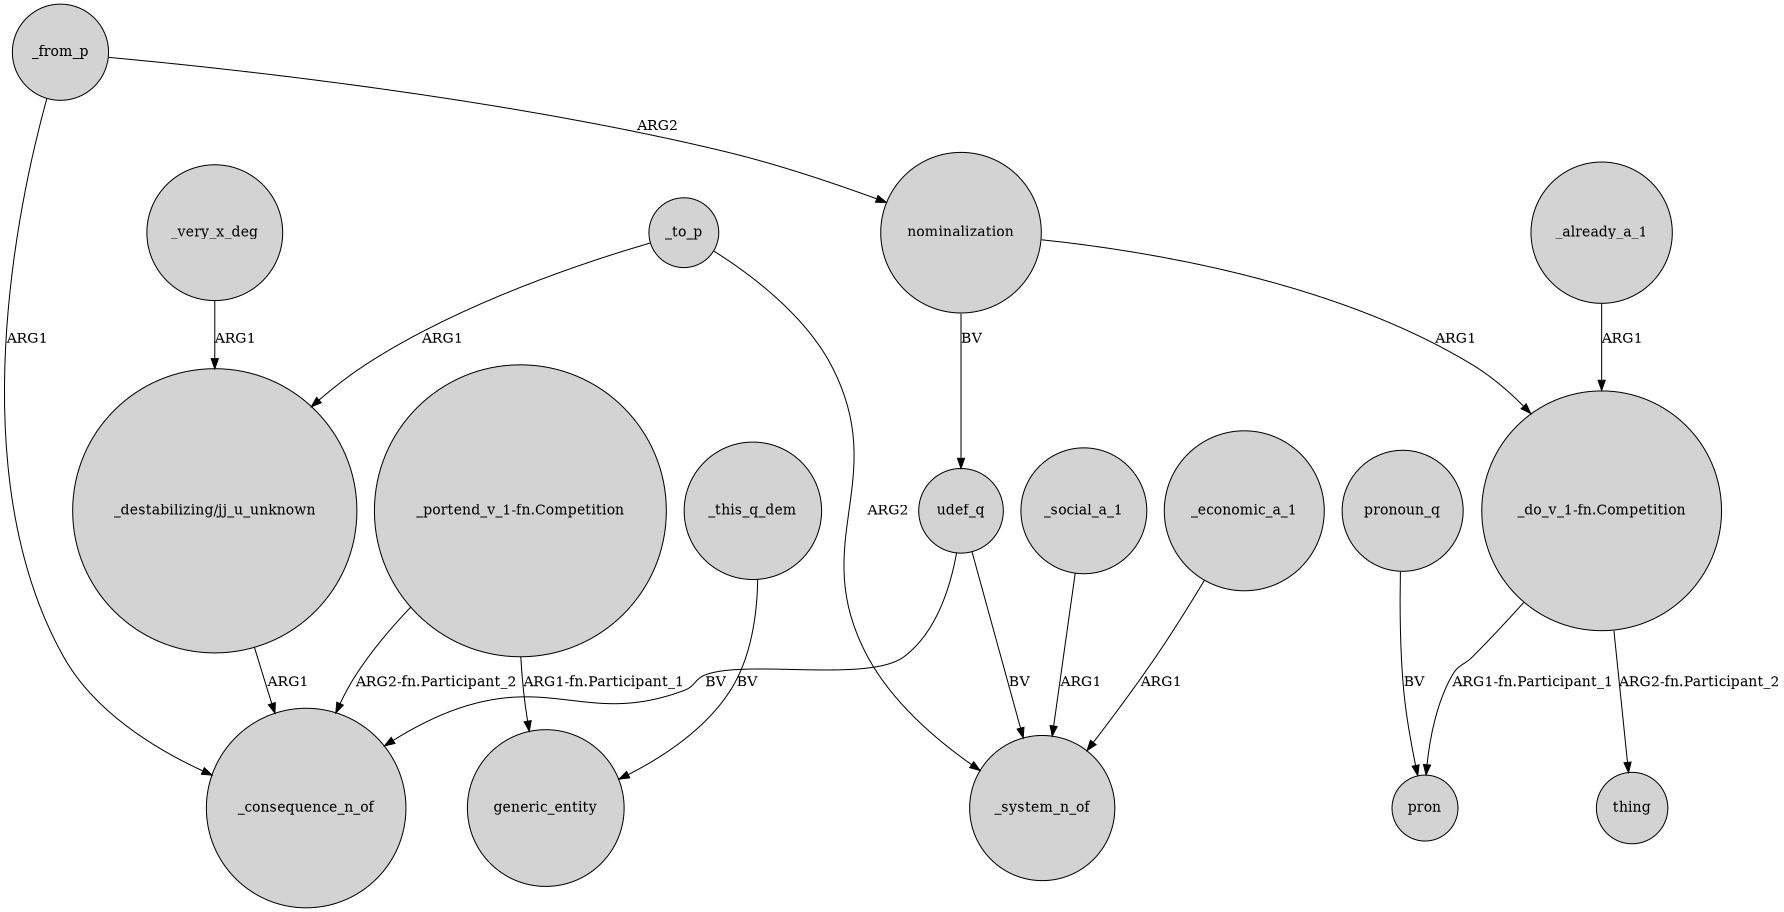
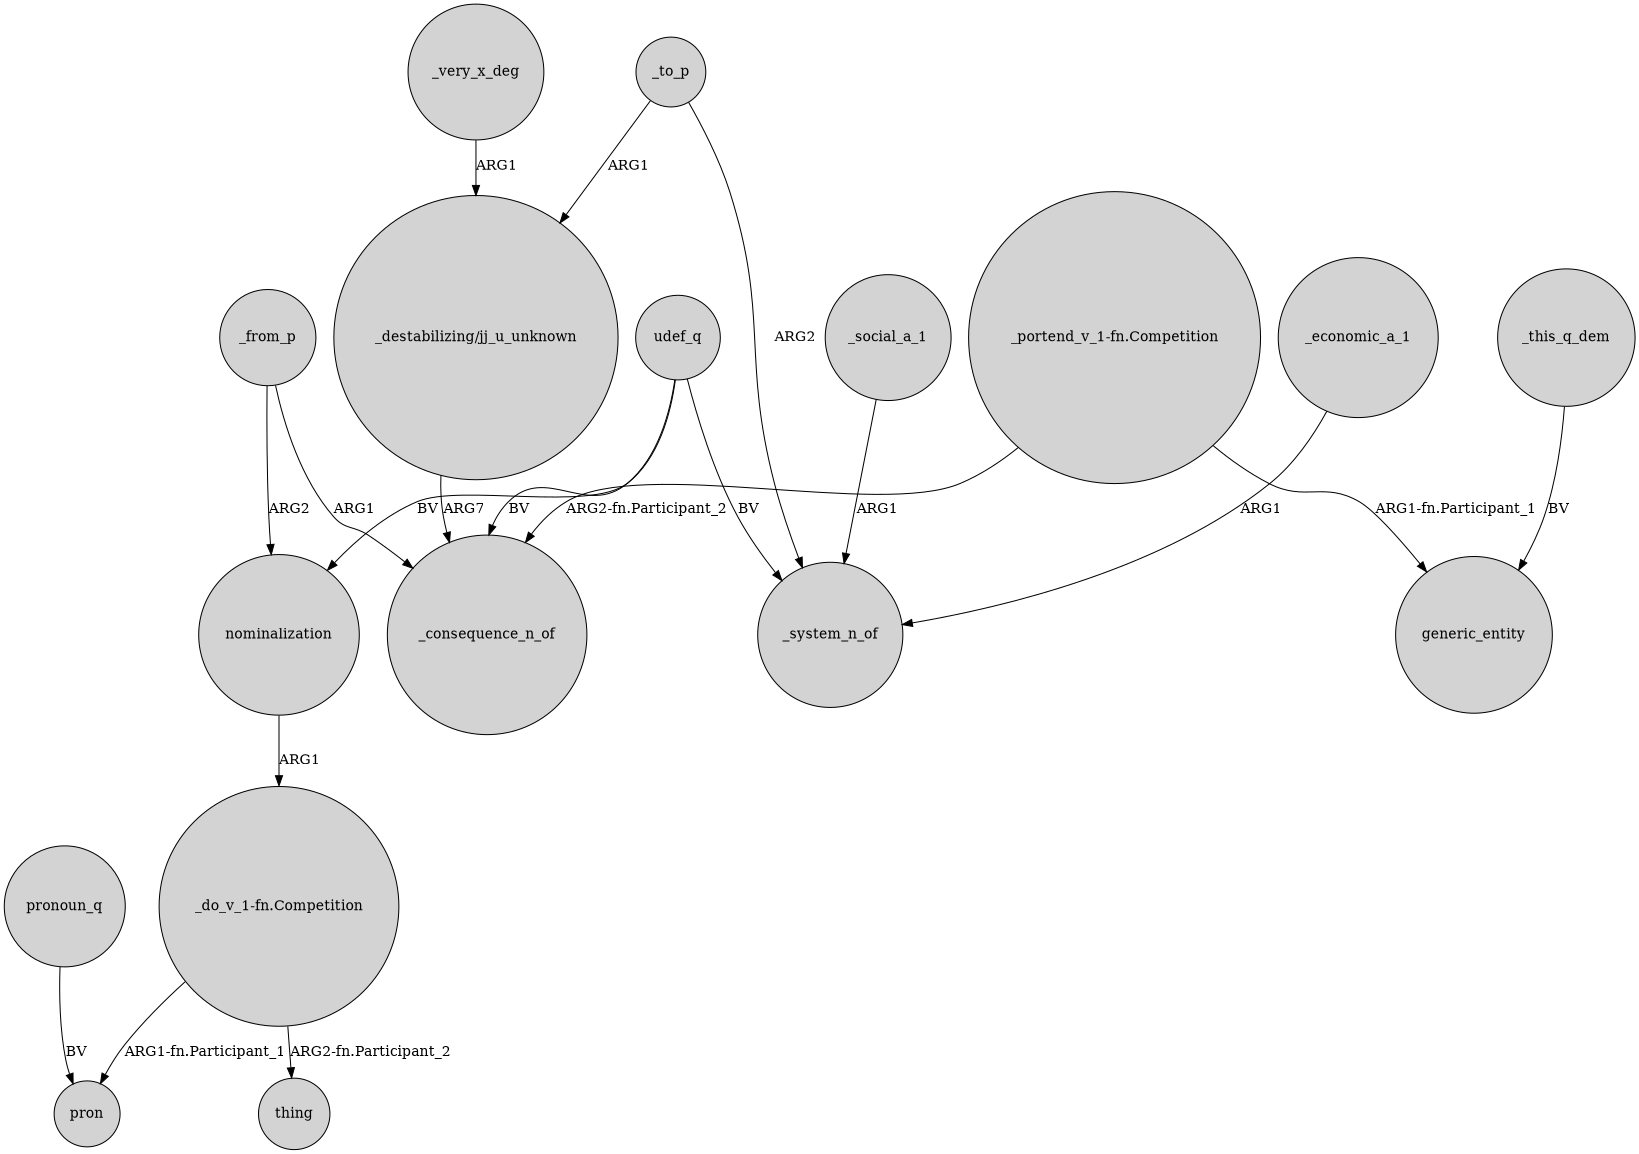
node "_already_a_1": removed
edge "nominalization" -> "udef_q": reversed
edge "_destabilizing/jj_u_unknown" -> "_consequence_n_of": label "ARG1" -> "ARG7"
